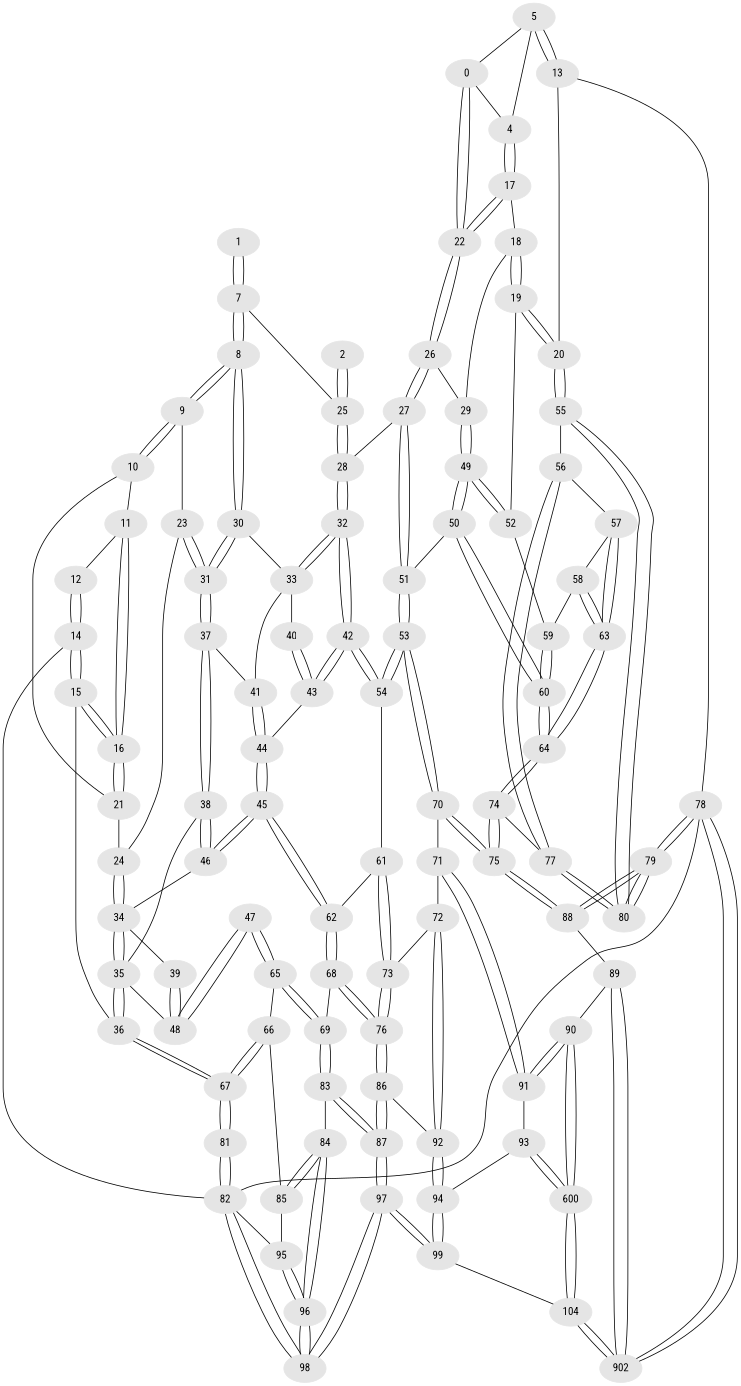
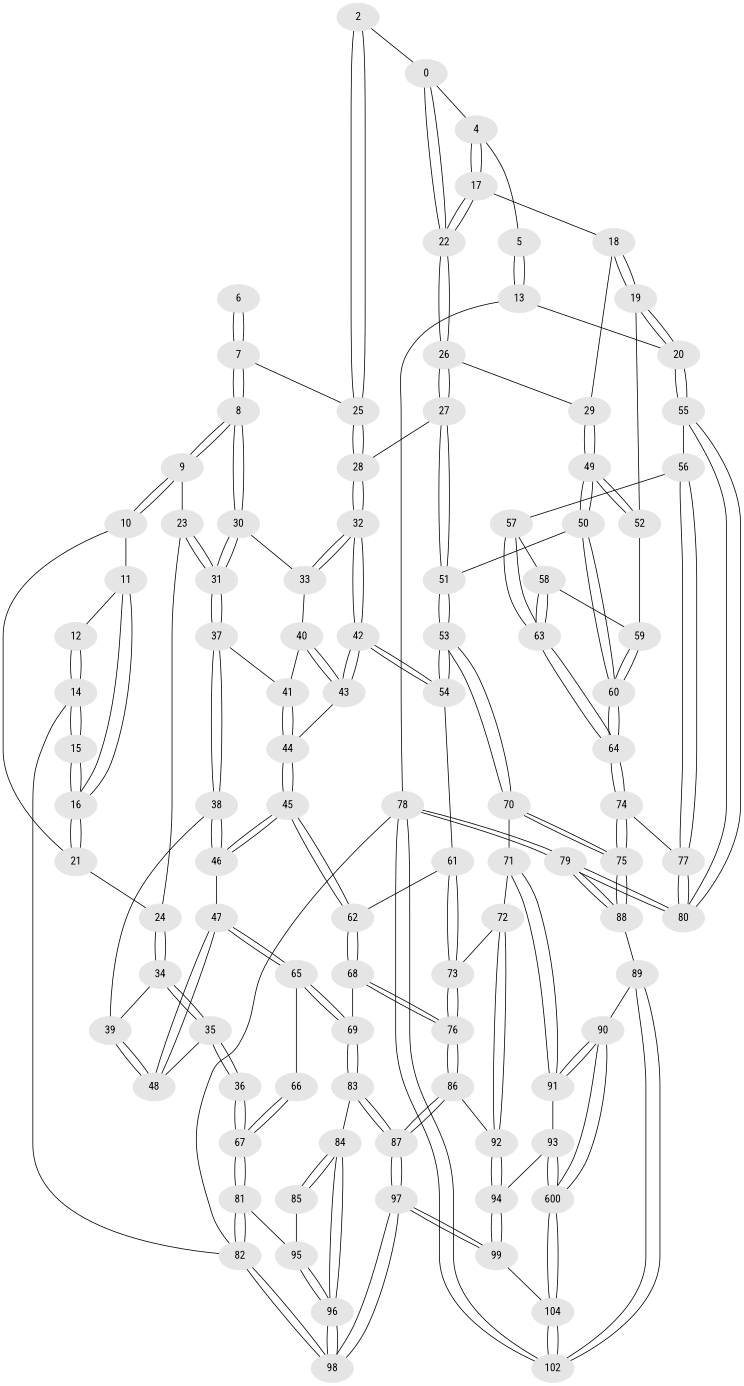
edge "5" -- "0": now "2" -- "0"
node "1": label "1" -> "6"
edge "33" -- "41": now "40" -- "41"
edge "15" -- "36": removed
edge "38" -- "35": now "38" -- "39"
edge "46" -- "34": now "46" -- "47"
edge "66" -- "85": removed
edge "82" -- "95": now "81" -- "95"
node "902": label "902" -> "102"
